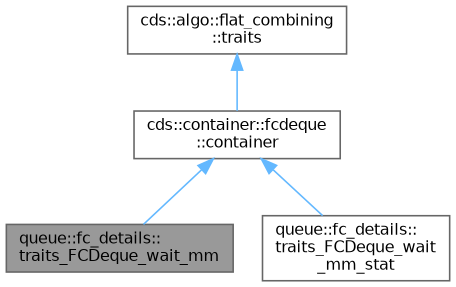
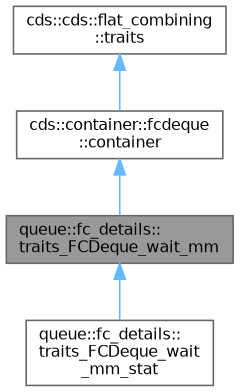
node "cds::algo::flat_combining ::traits": label "cds::algo::flat_combining ::traits" -> "cds::cds::flat_combining ::traits"
edge "queue::fc_details:: traits_FCDeque_wait _mm_stat" -> "cds::container::fcdeque ::container": now "queue::fc_details:: traits_FCDeque_wait _mm_stat" -> "queue::fc_details:: traits_FCDeque_wait_mm"
